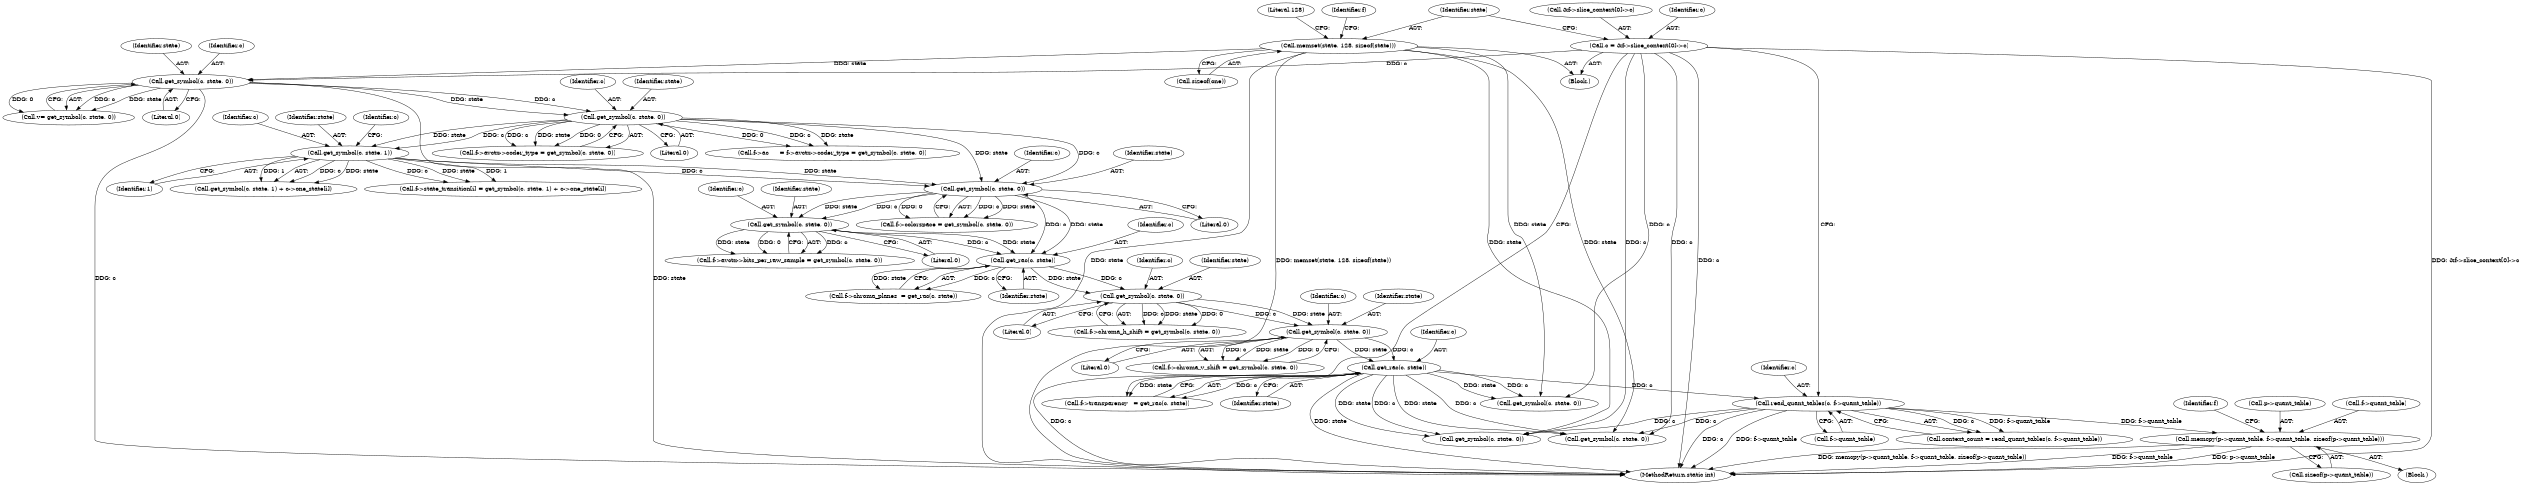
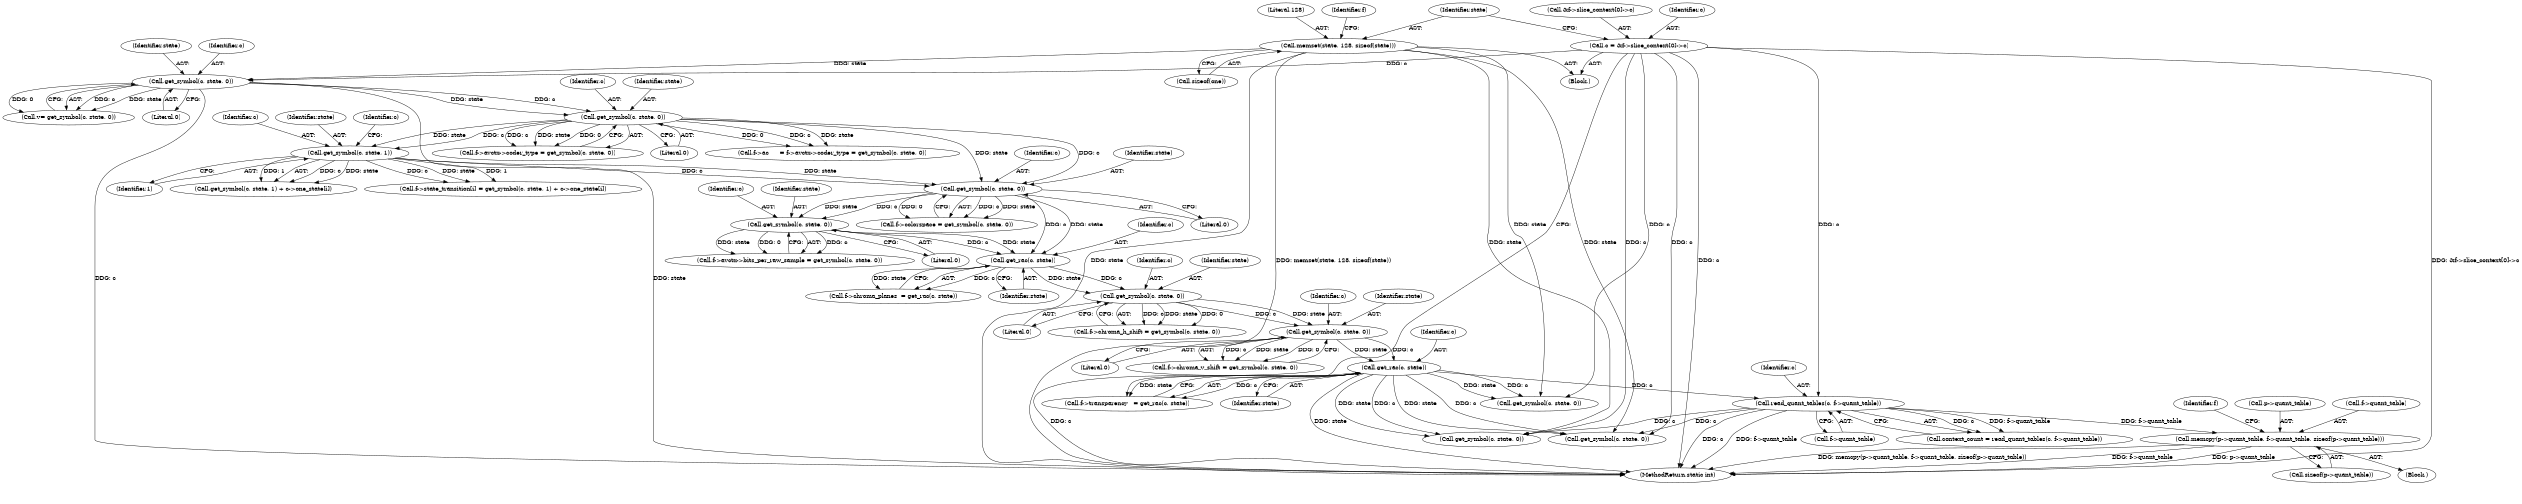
edge "(Literal,128)" -> "(Call,memset(state, 128, sizeof(state)))": label "CFG: " -> "AST: "
edge "(Call,c = &f->slice_context[0]->c)" -> "(Call,read_quant_tables(c, f->quant_table))": label "CFG: " -> "DDG: c"
